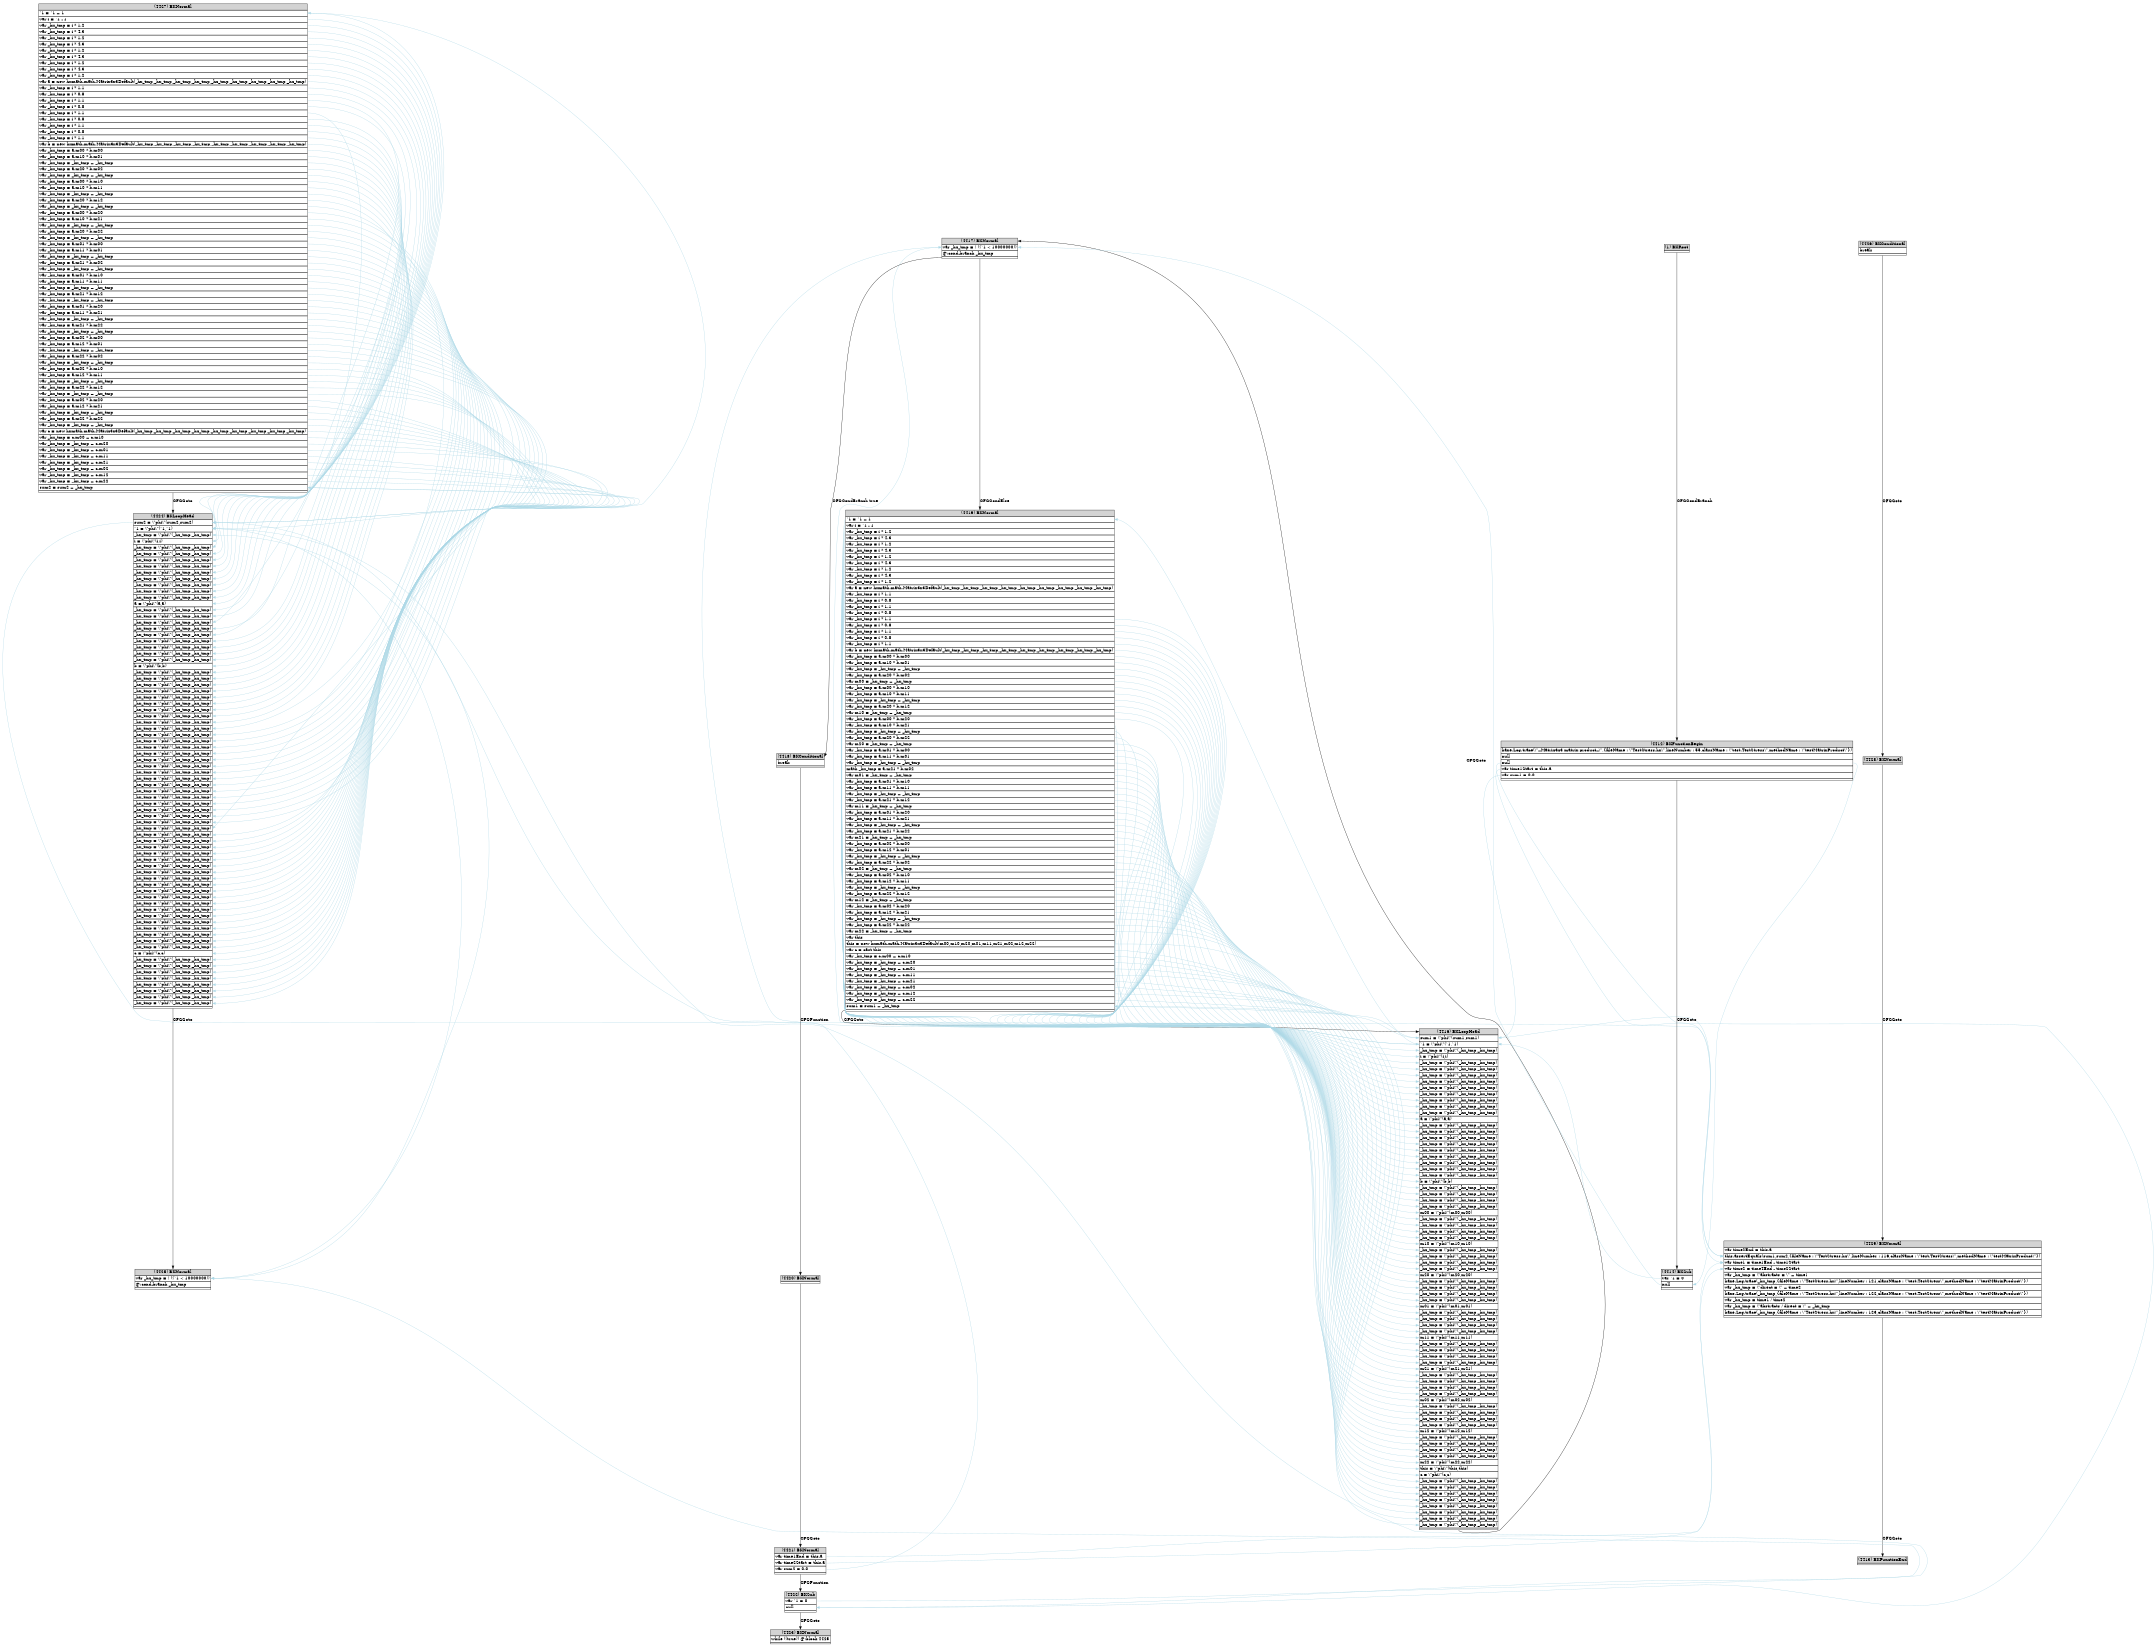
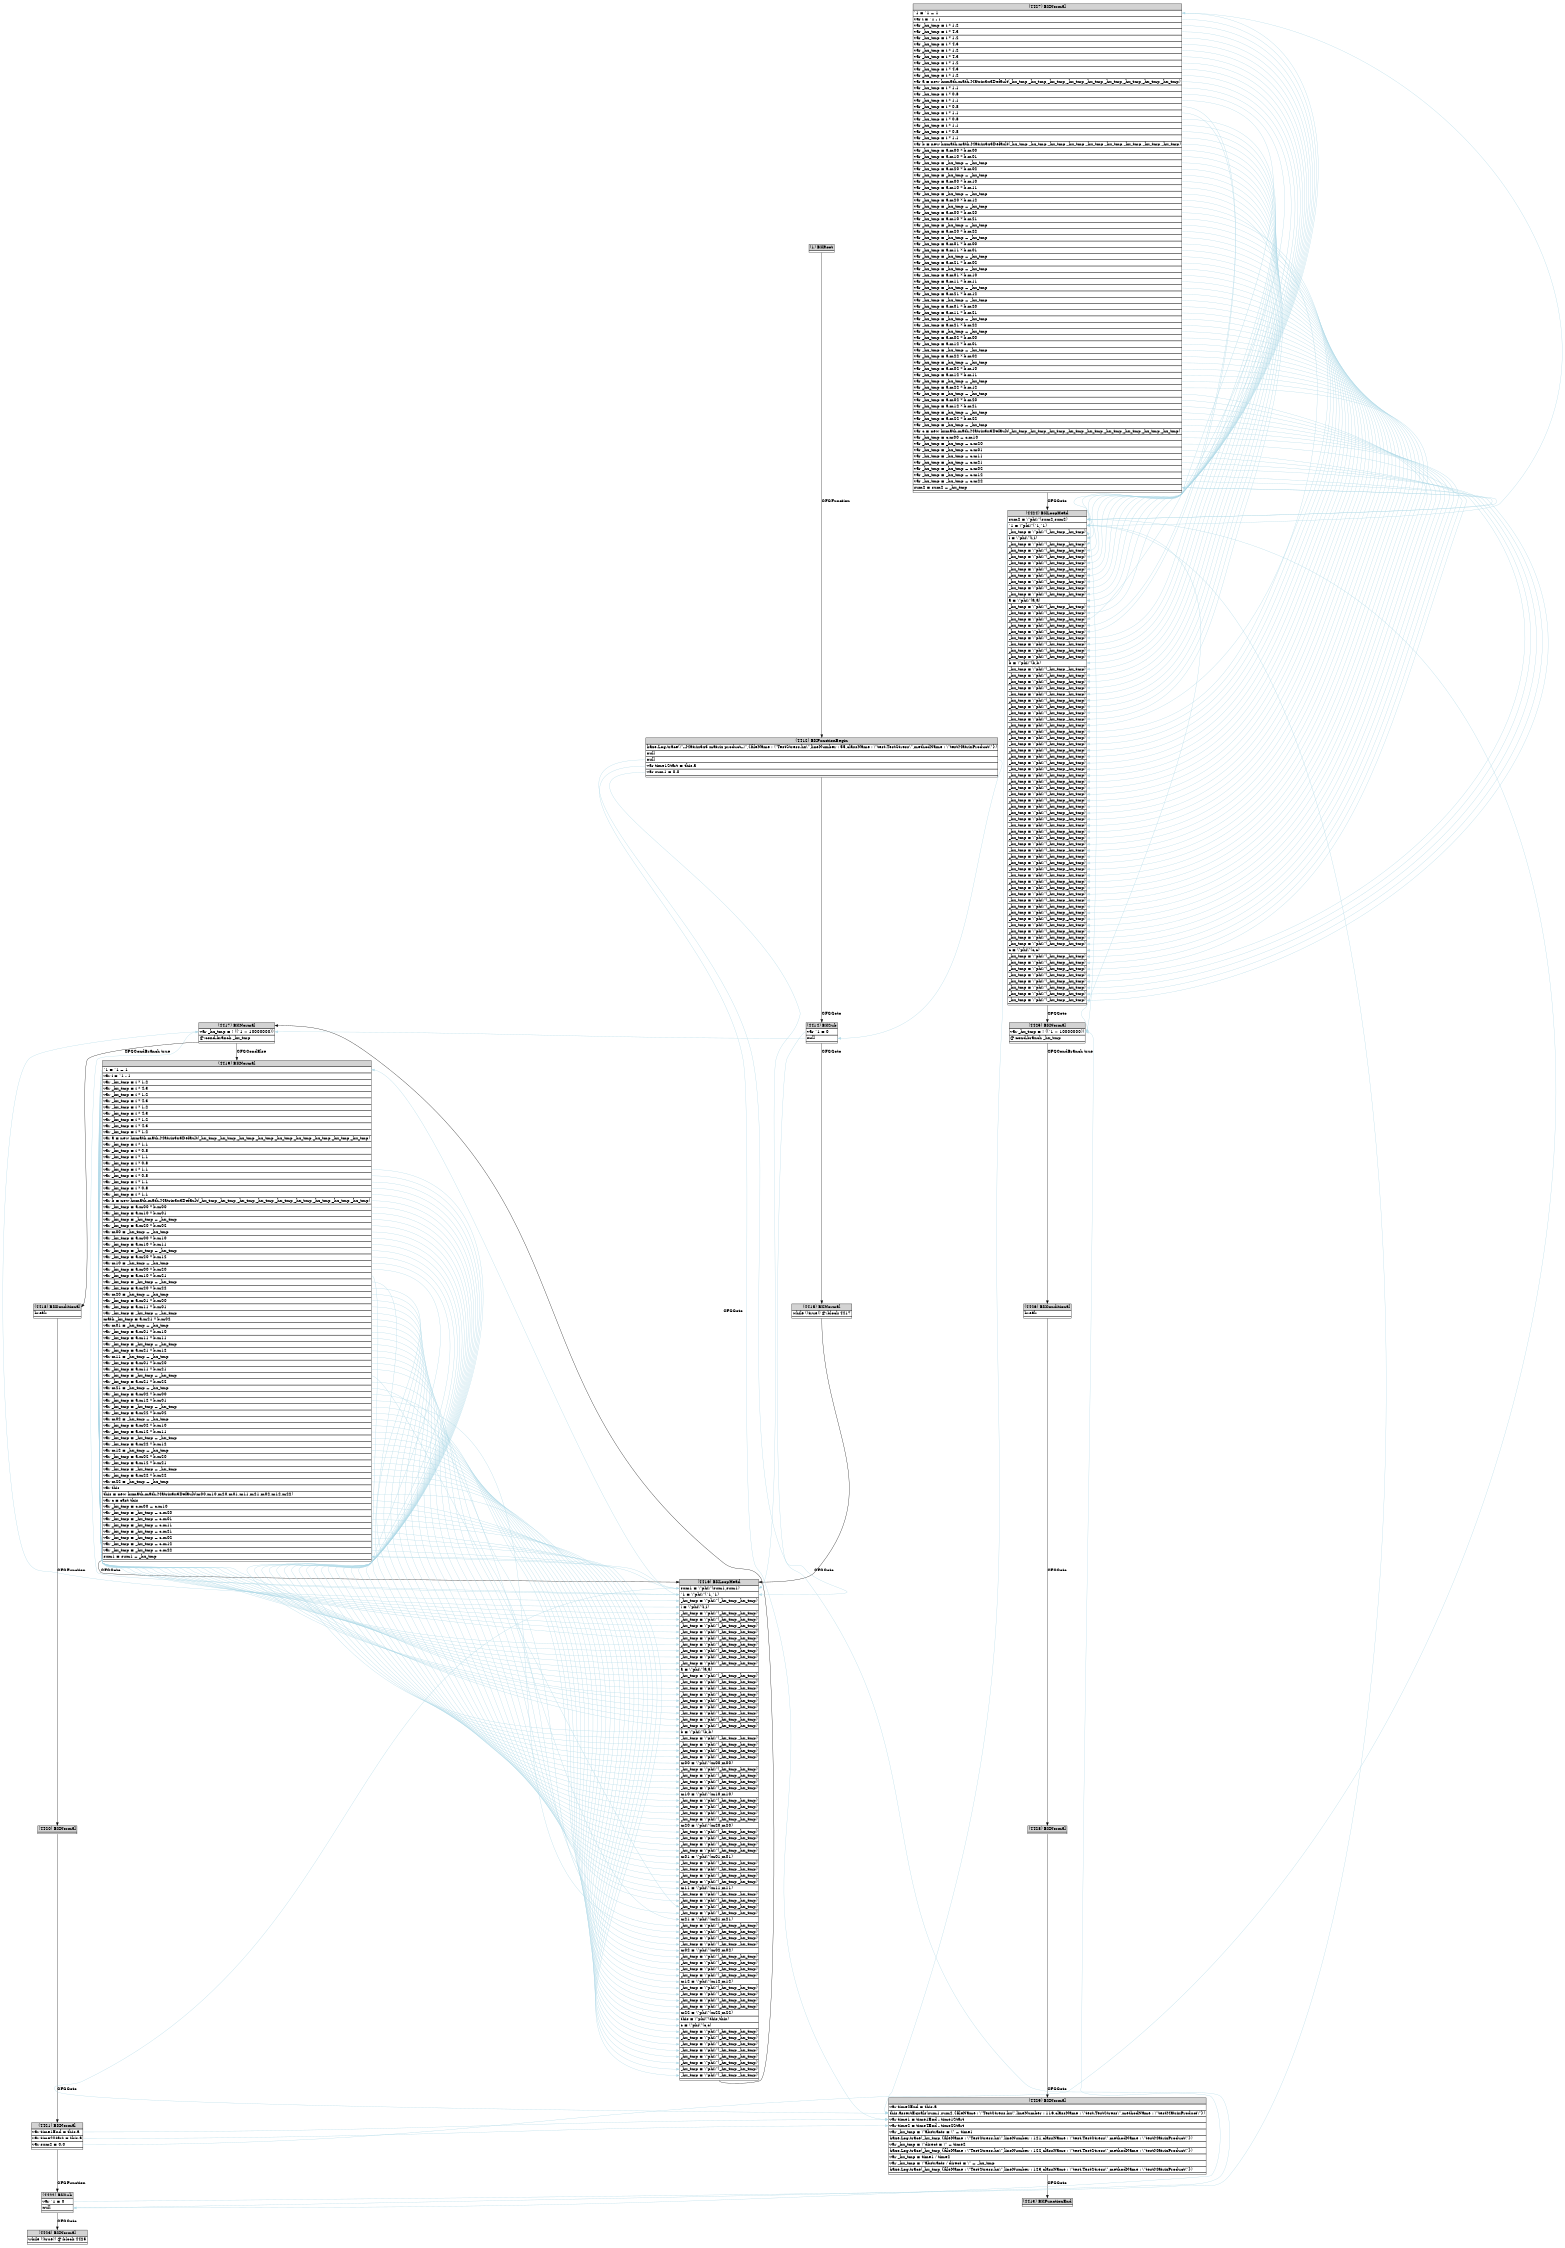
edge "(1) BKRoot" -> "(4412) BKFunctionBegin": label "CFGCondBranch" -> "CFGFunction"
edge "(4425) BKNormal" -> "(4426) BKConditional": added, label "CFGCondBranch true"
node "(4415) BKNormal": added
